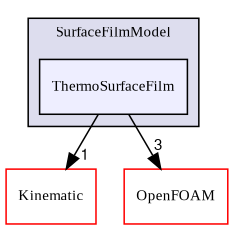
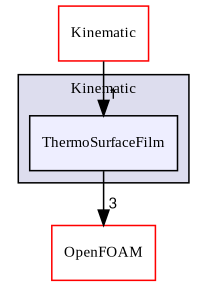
cluster "SurfaceFilmModel": label "SurfaceFilmModel" -> "Kinematic"
edge "ThermoSurfaceFilm" -> "Kinematic": reversed
